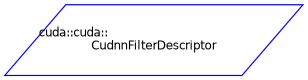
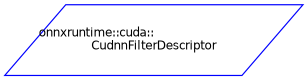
node "cuda::cuda:: CudnnFilterDescriptor": label "cuda::cuda:: CudnnFilterDescriptor" -> "onnxruntime::cuda:: CudnnFilterDescriptor"
